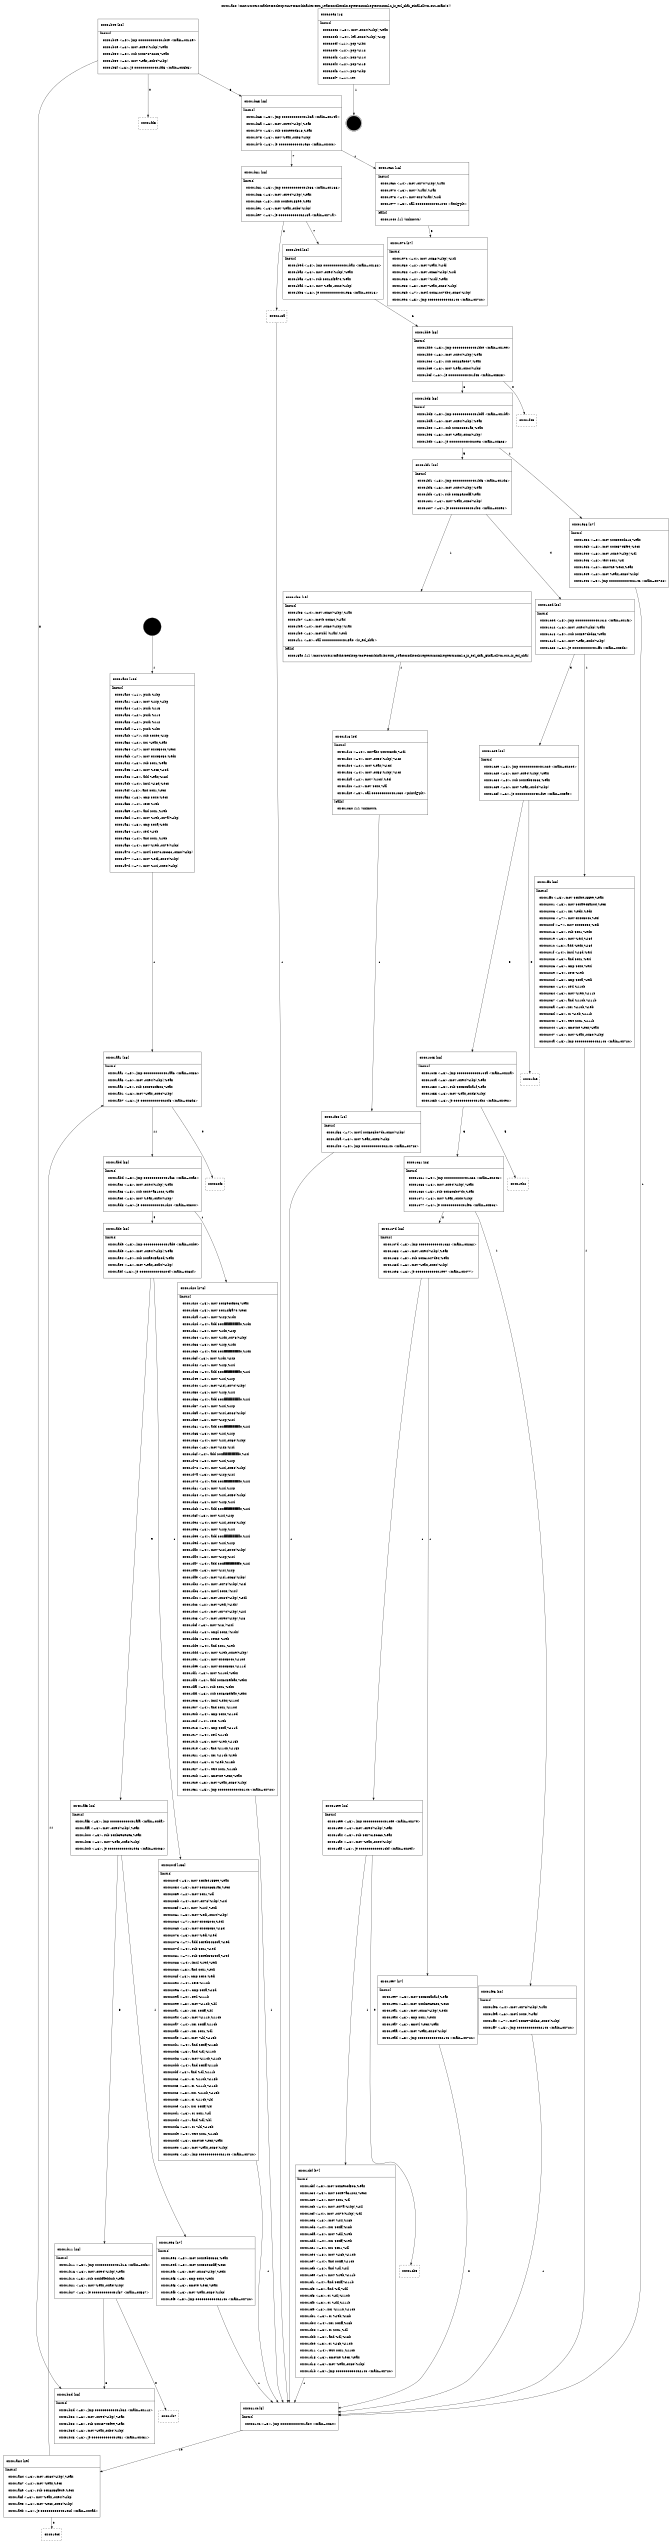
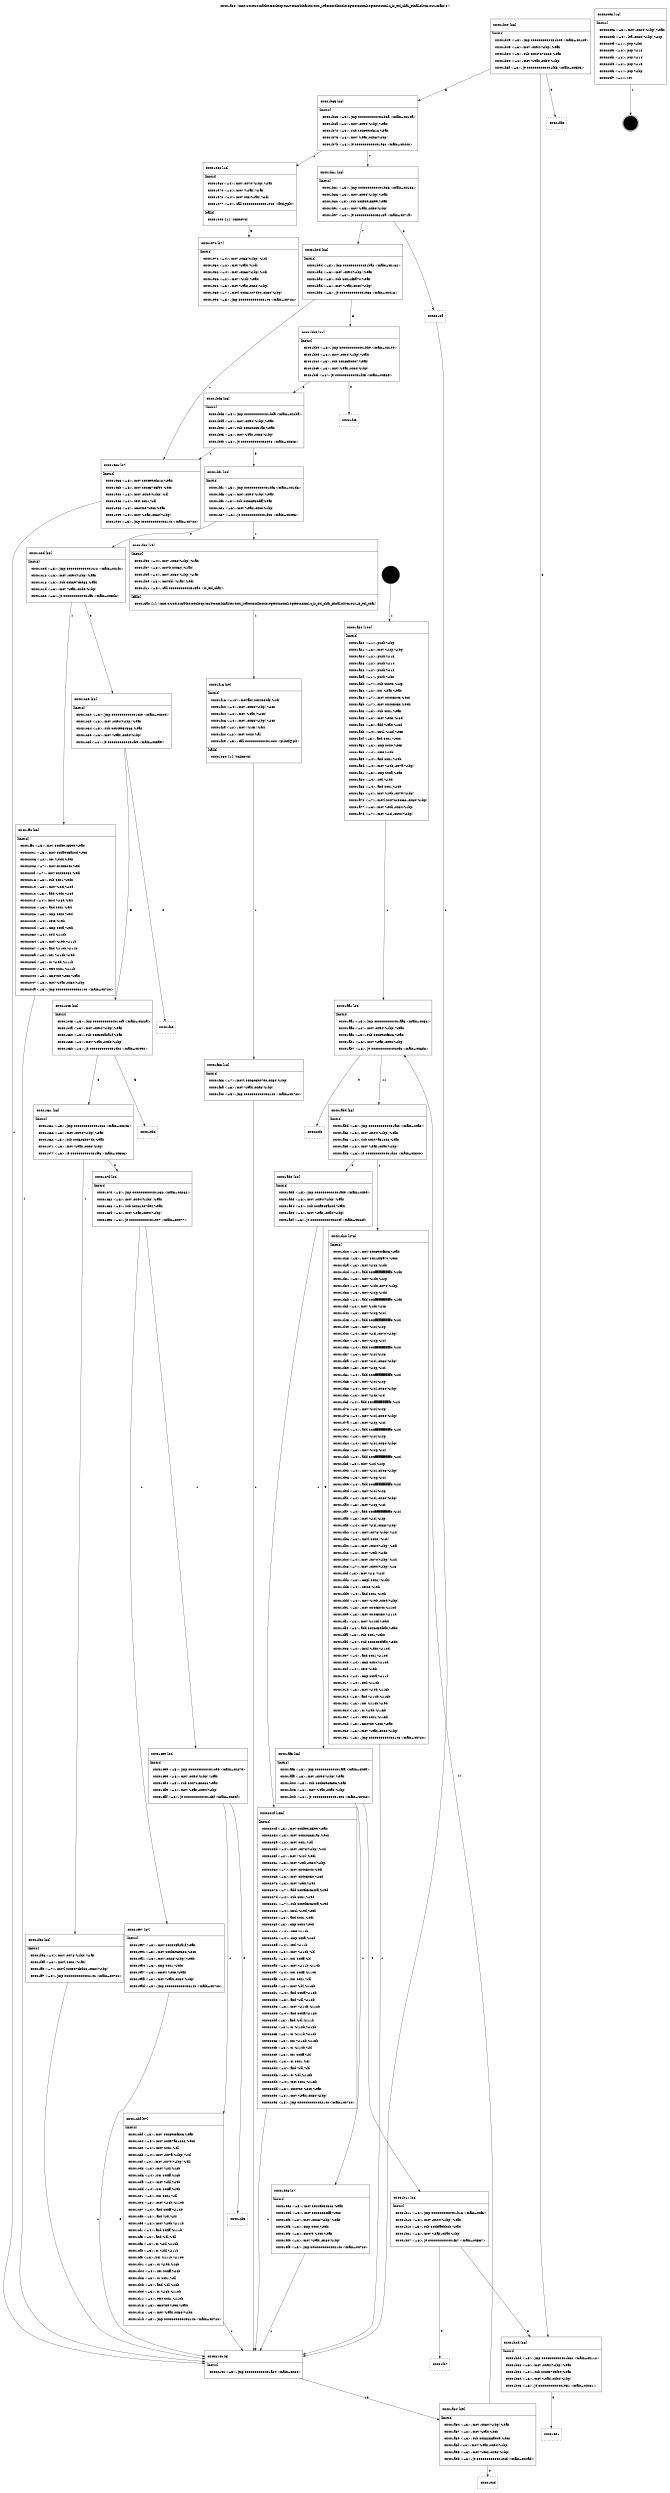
edge "0x401b9d [28]" -> "0x401e36 [27]": added, label "1"
node "0x401e51": added
